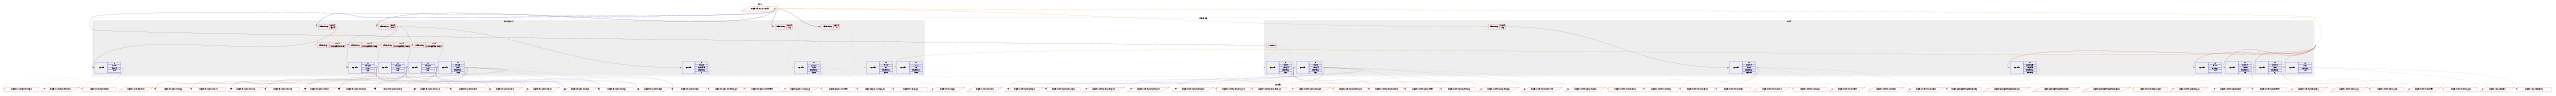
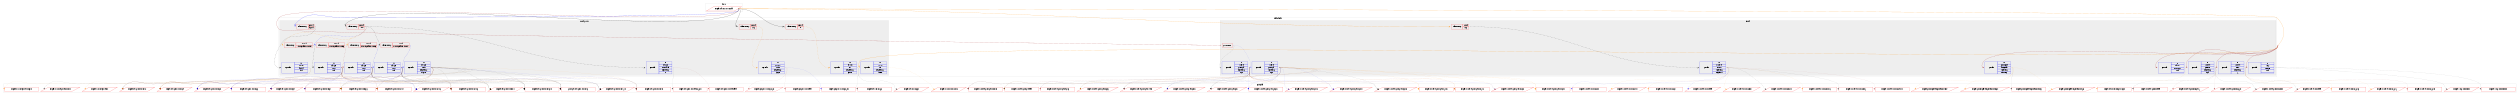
node "portage://sys-libs/readline-8.0_p1": removed
